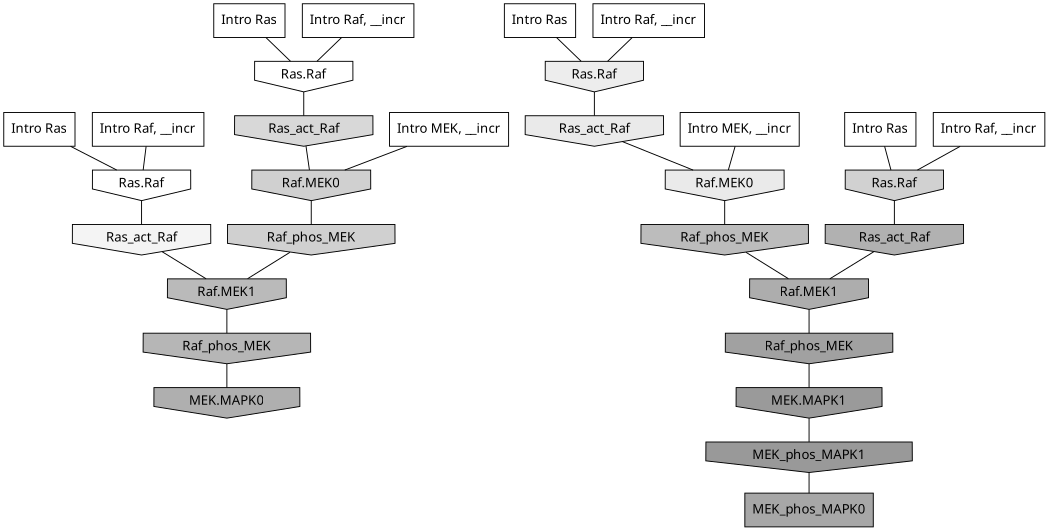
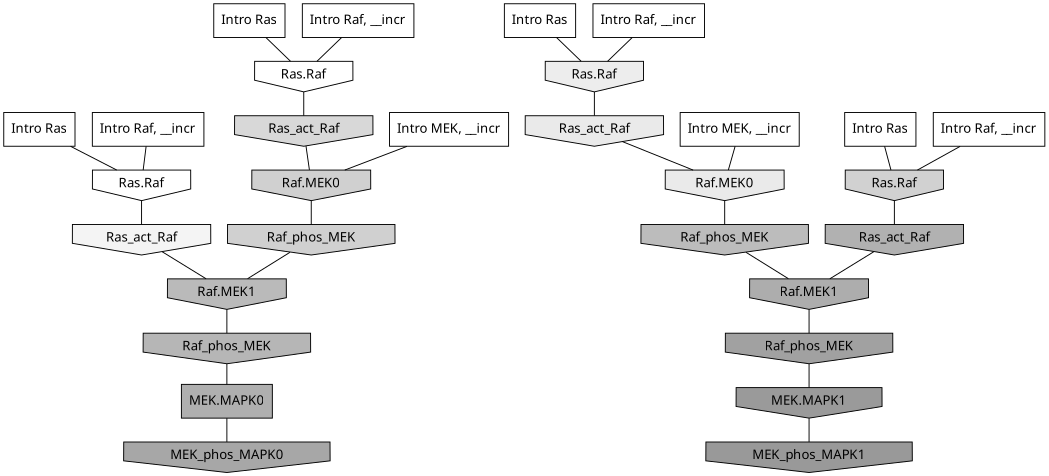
node "MEK.MAPK0": shape invhouse -> box
edge "MEK_phos_MAPK1" -- "MEK_phos_MAPK0": now "MEK.MAPK0" -- "MEK_phos_MAPK0"
node "MEK_phos_MAPK0": shape box -> invhouse
